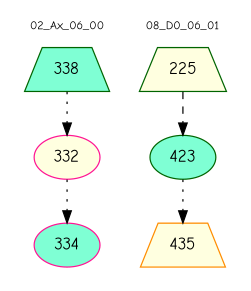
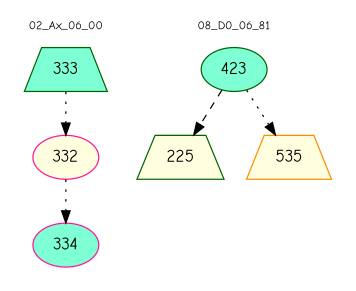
cluster "08_D0_06_01": label "08_D0_06_01" -> "08_D0_06_81"
node "338": label "338" -> "333"
edge "225" -> "423": reversed
node "435": label "435" -> "535"
